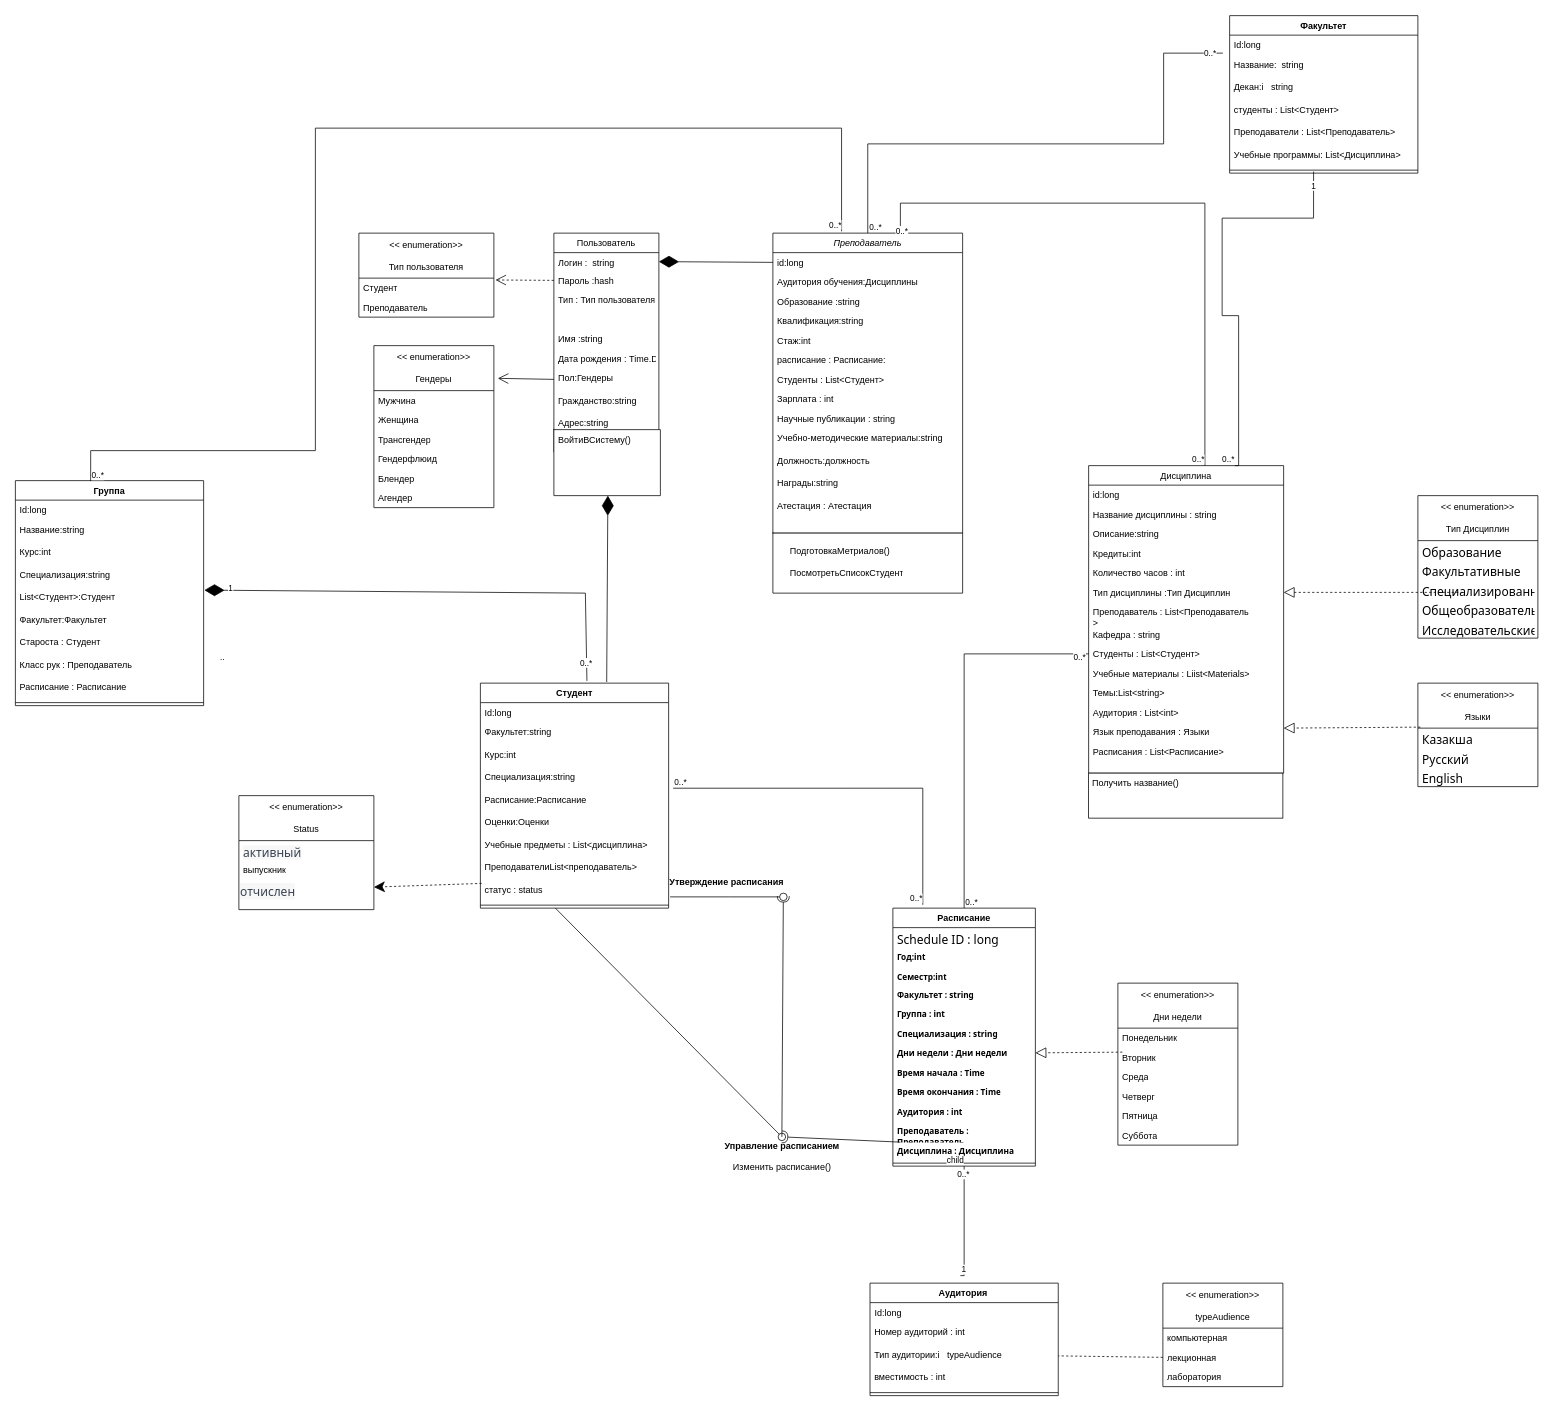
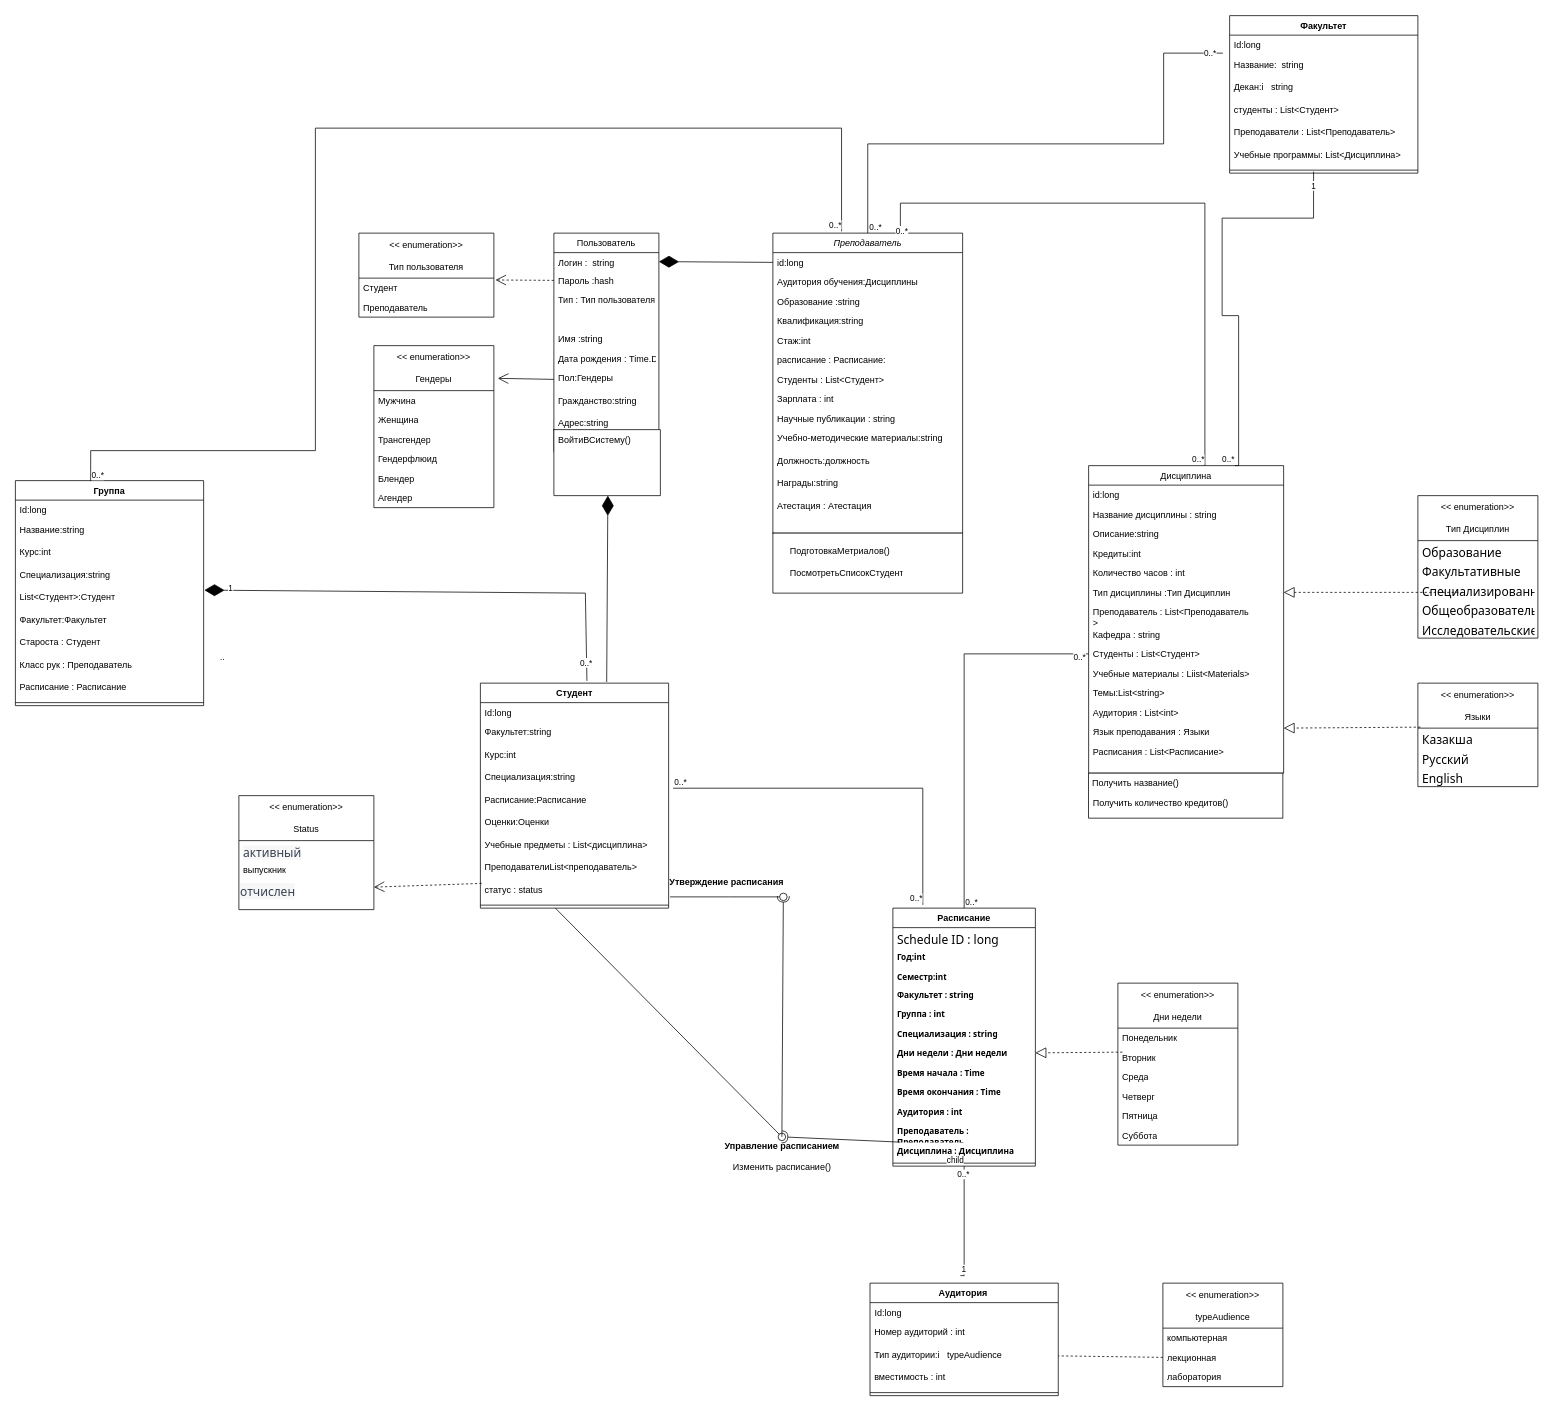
node "Получить количество кредитов()": added
edge "статус : status" -> "отчислен": arrowhead classic -> open
